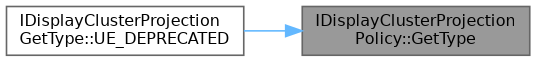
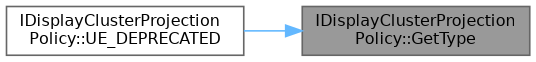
node "IDisplayClusterProjection GetType::UE_DEPRECATED": label "IDisplayClusterProjection GetType::UE_DEPRECATED" -> "IDisplayClusterProjection Policy::UE_DEPRECATED"
